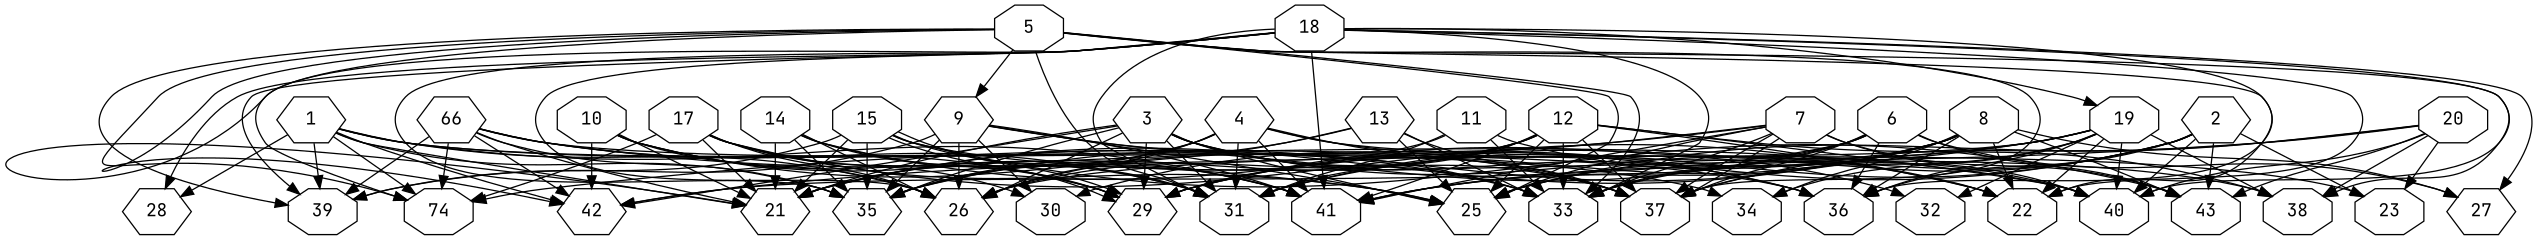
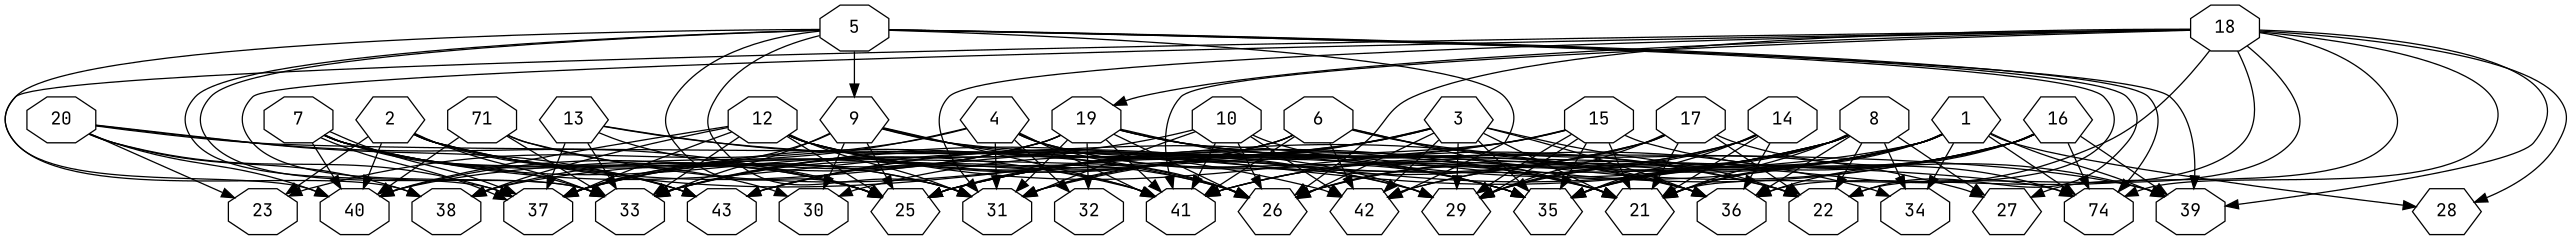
node "66": label "66" -> "16"
node "11": label "11" -> "71"
edge "1" -> "25": added
